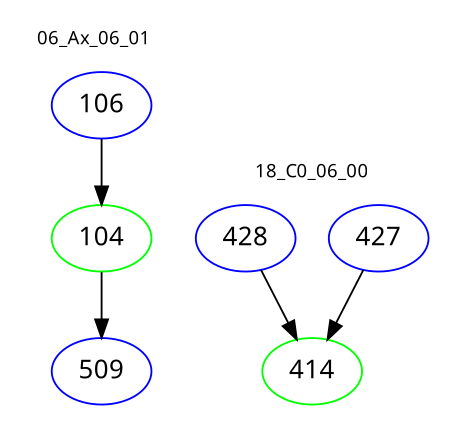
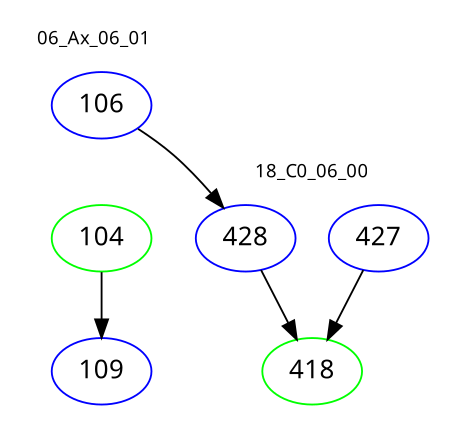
edge "106" -> "104": now "106" -> "428"
node "509": label "509" -> "109"
node "414": label "414" -> "418"
